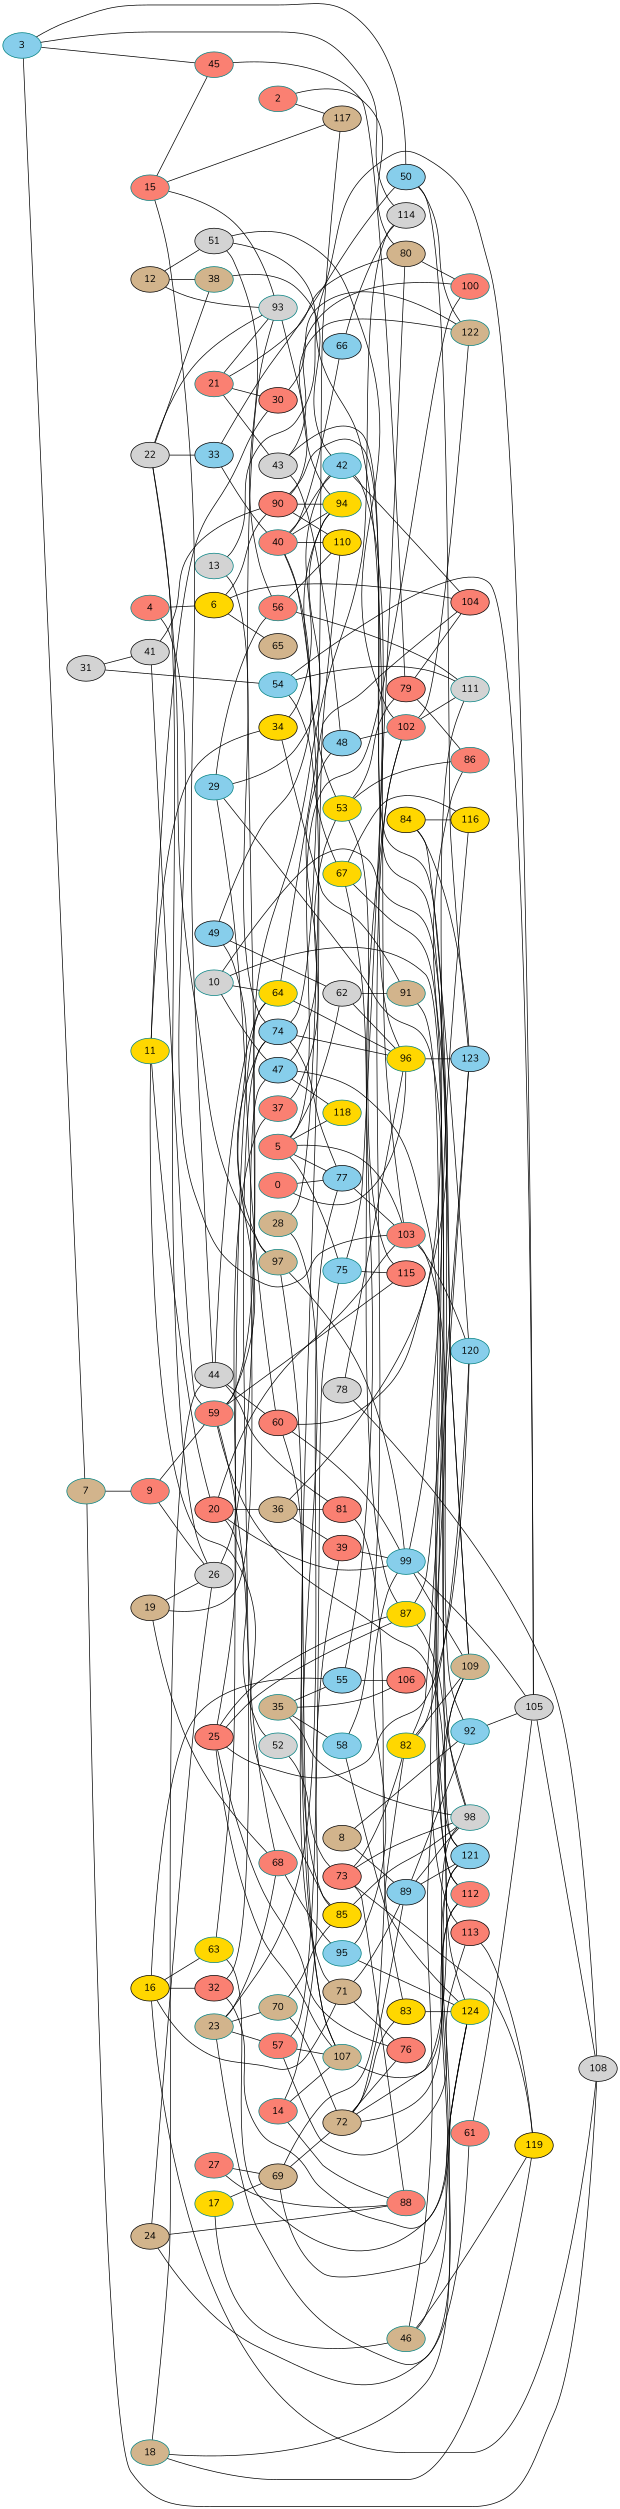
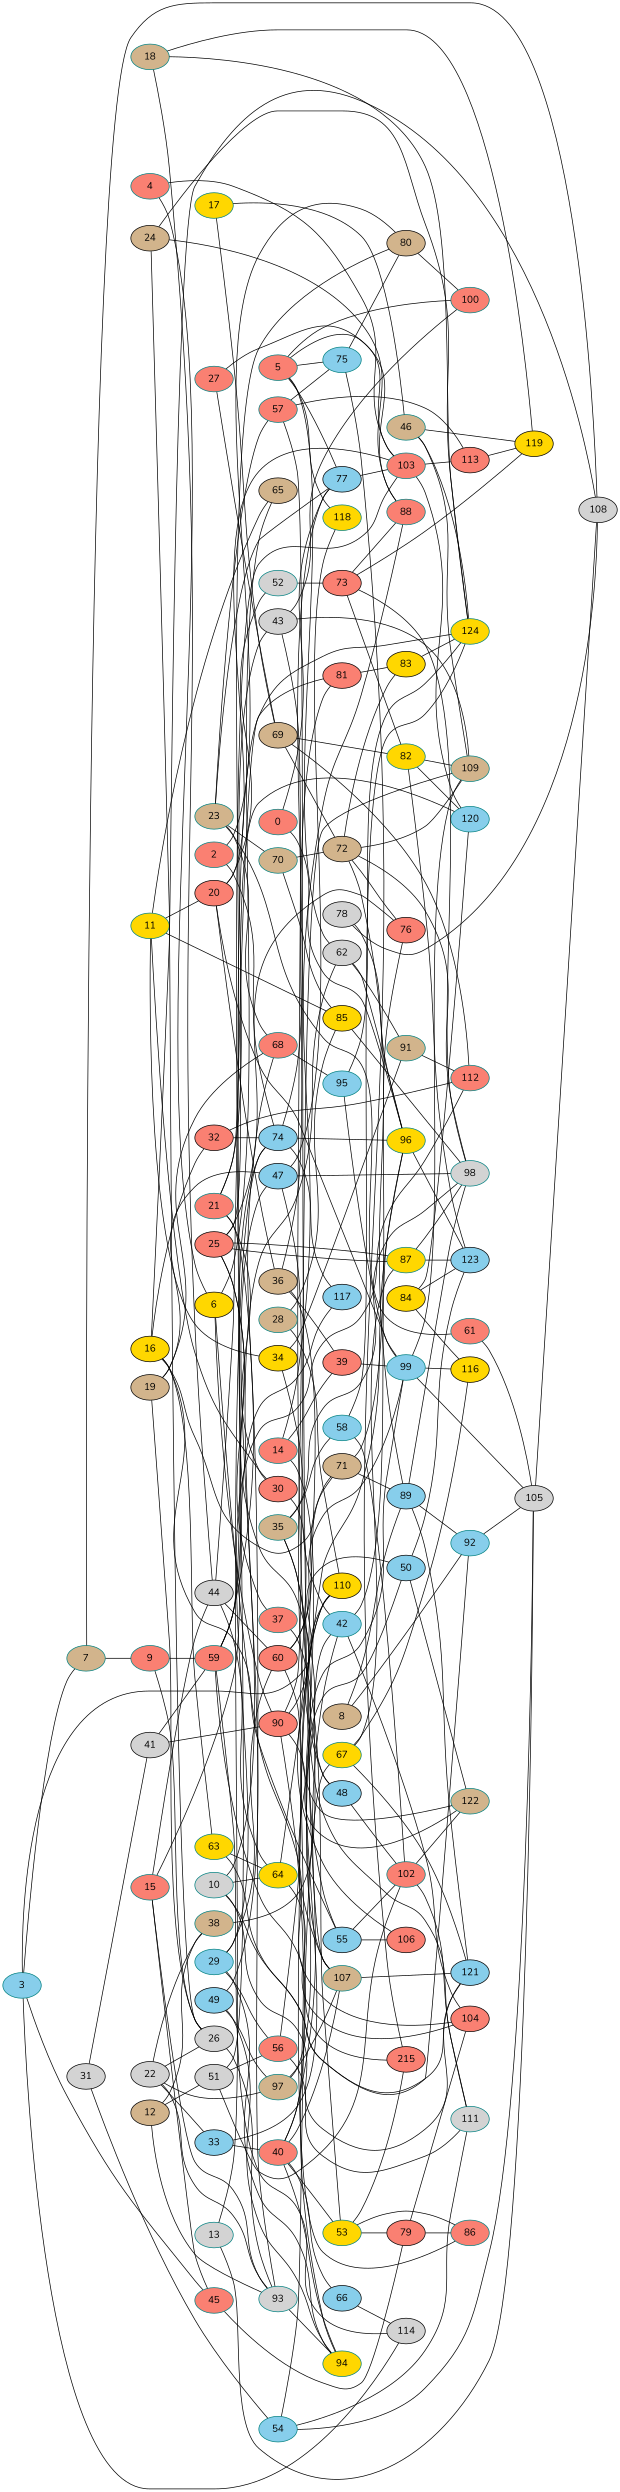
edge "2" -- "117": now "2" -- "74"
node "117": fillcolor tan -> skyblue
edge "65" -- "11": added
node "115": label "115" -> "215"
